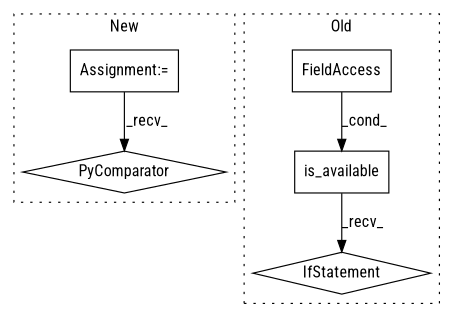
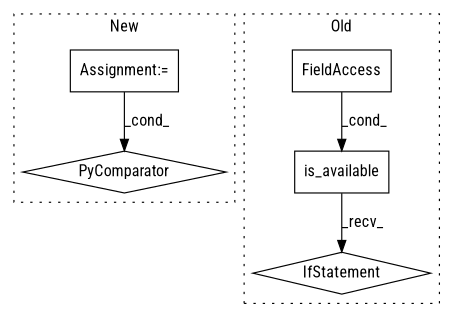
edge "Assignment:=" -> "PyComparator": label "_recv_" -> "_cond_"
